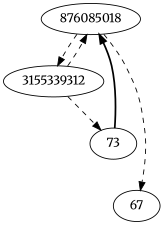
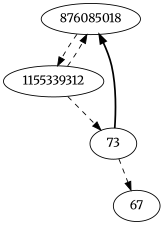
node "3155339312": label "3155339312" -> "1155339312"
edge "876085018" -> "67": now "73" -> "67"
